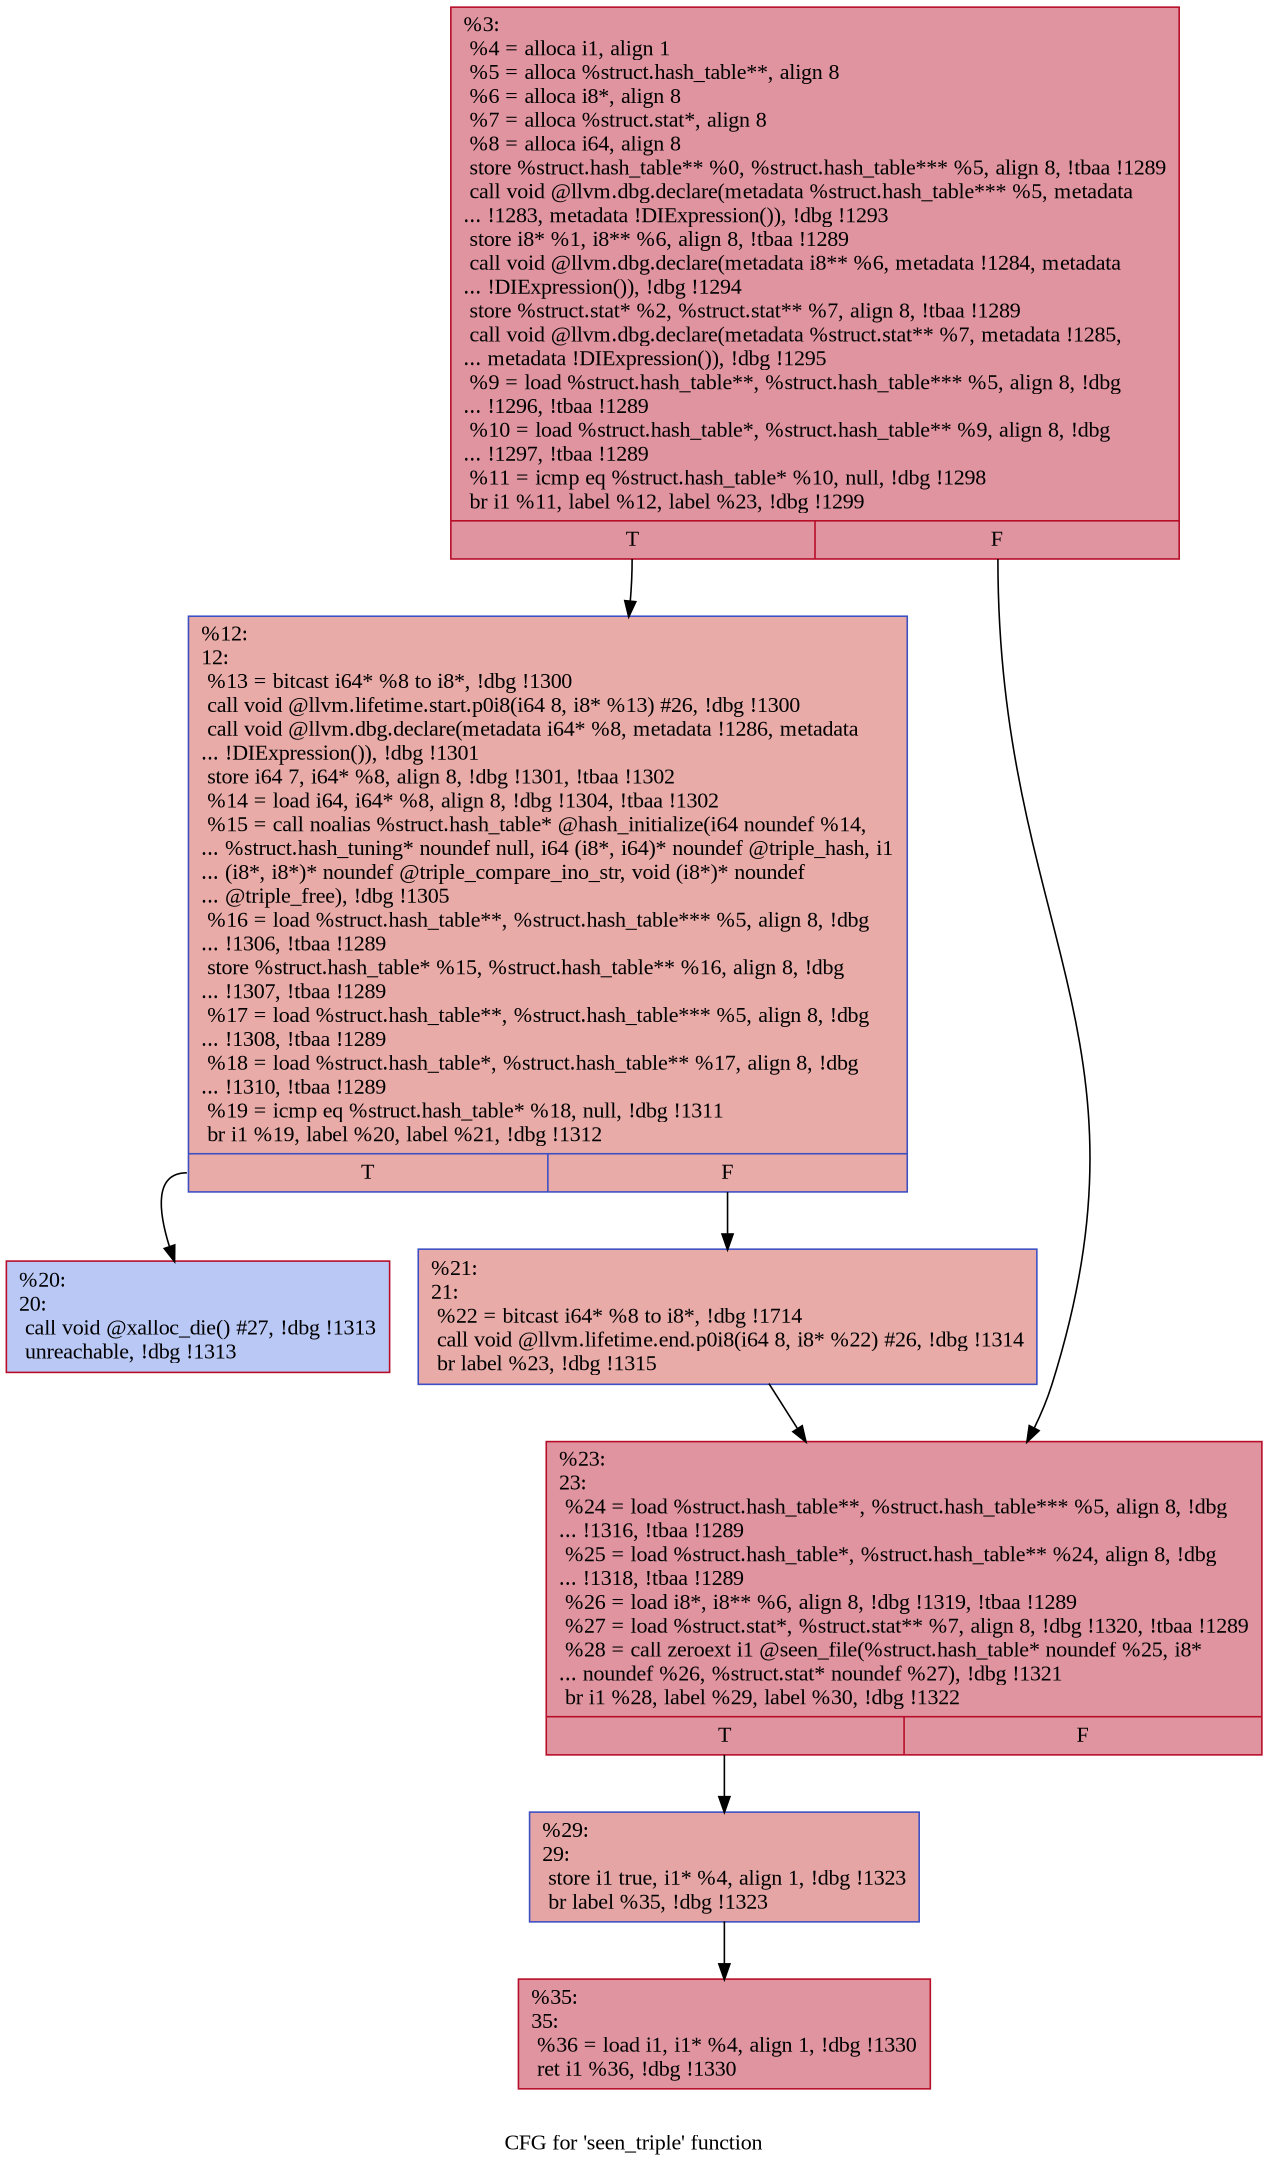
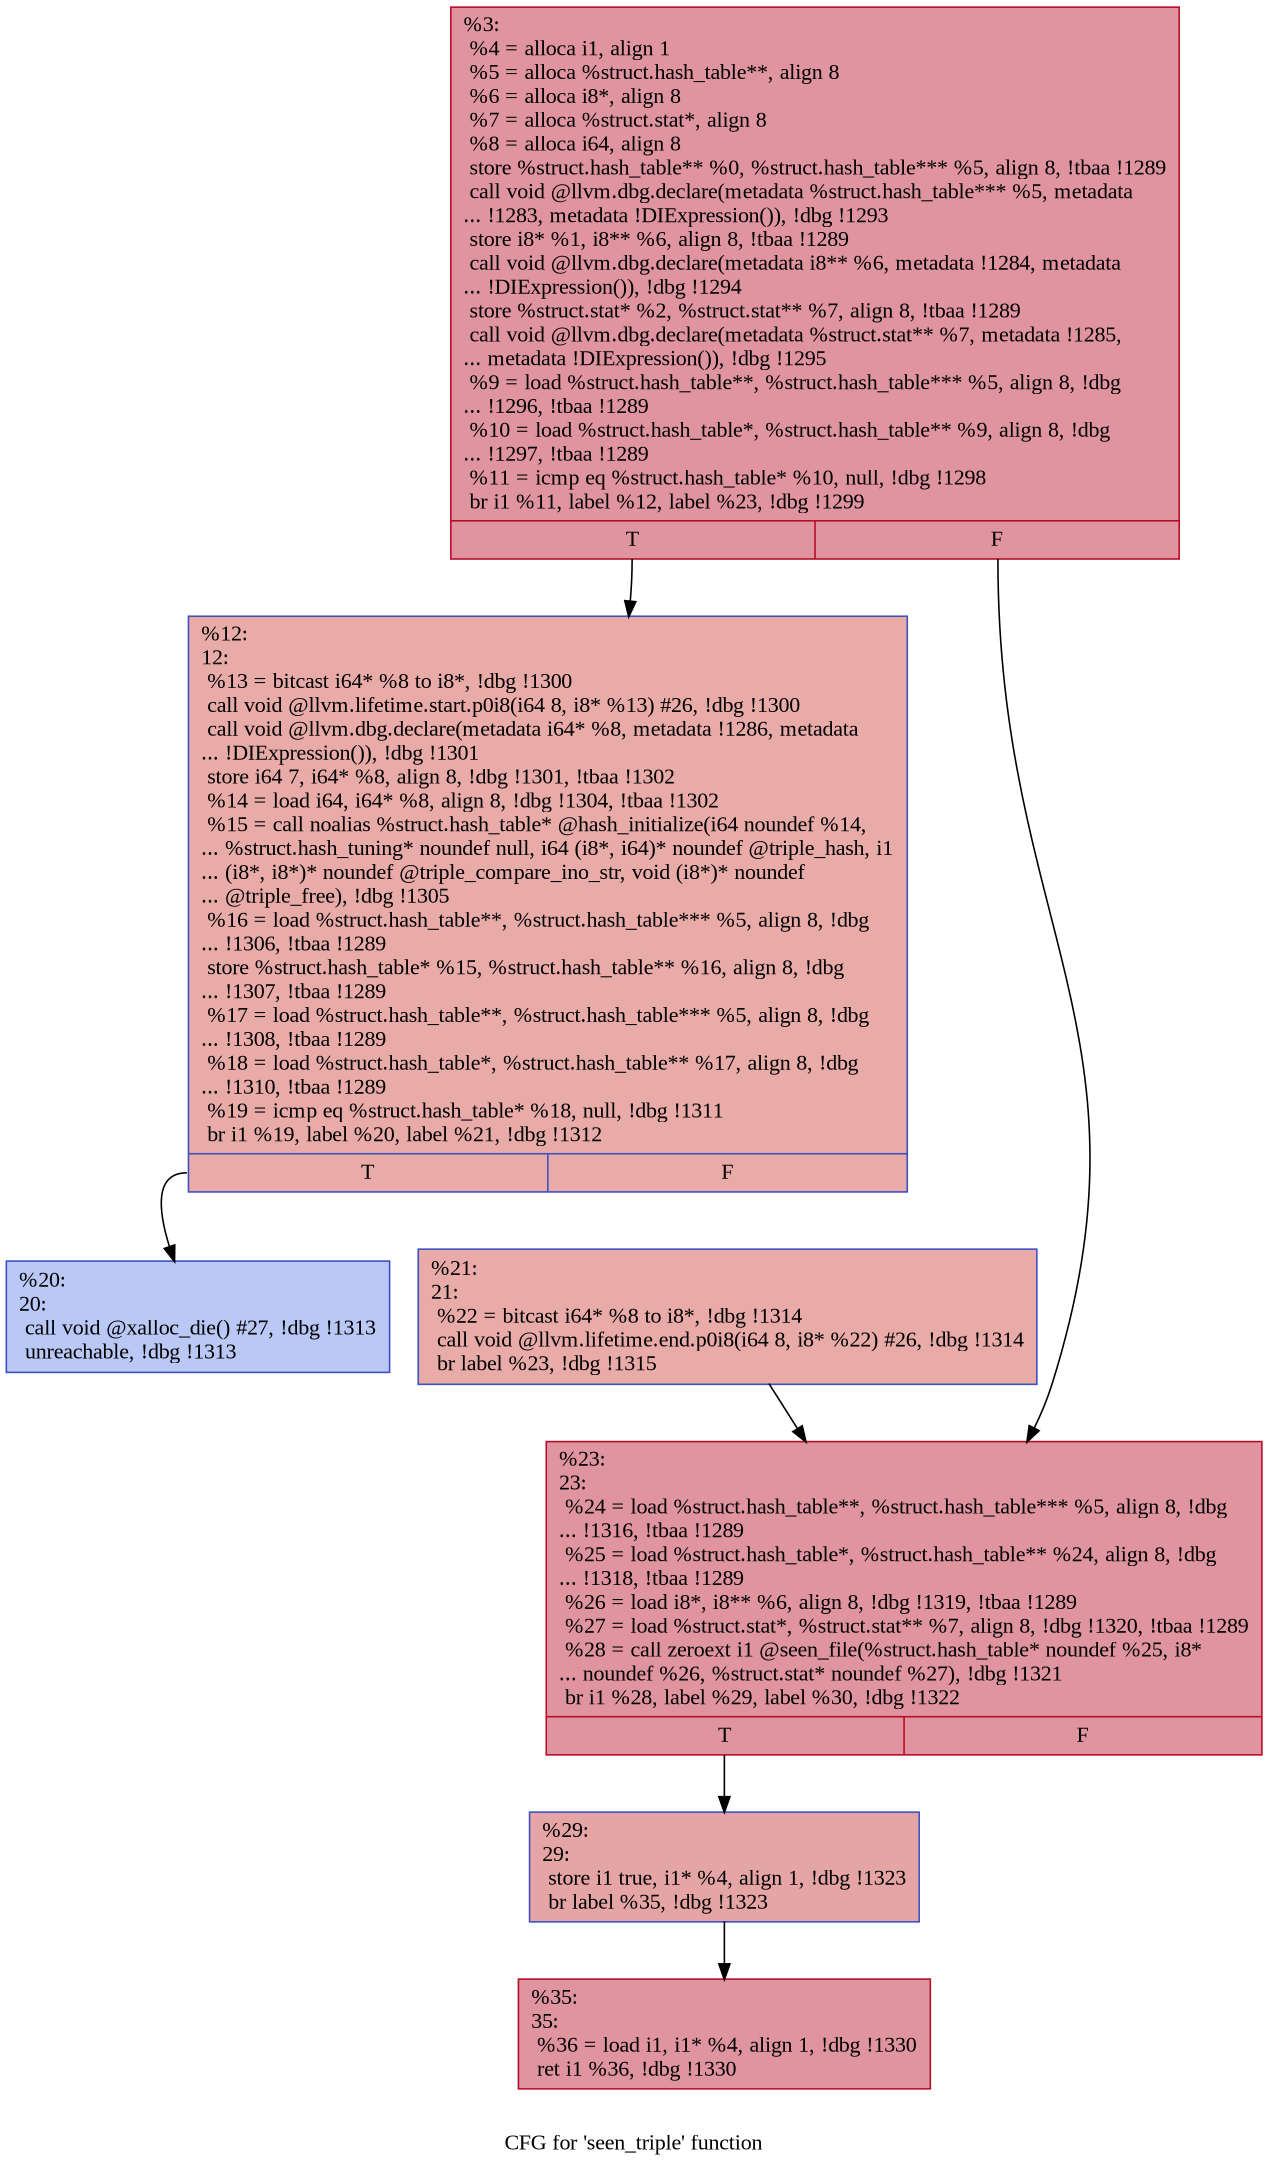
edge "%12:" -> "%21:": removed
node "%21:": text "%22 = bitcast i64* %8 to i8*, !dbg !1714" -> "%22 = bitcast i64* %8 to i8*, !dbg !1314"
node "%20:": color #b70d28ff -> #3d50c3ff
